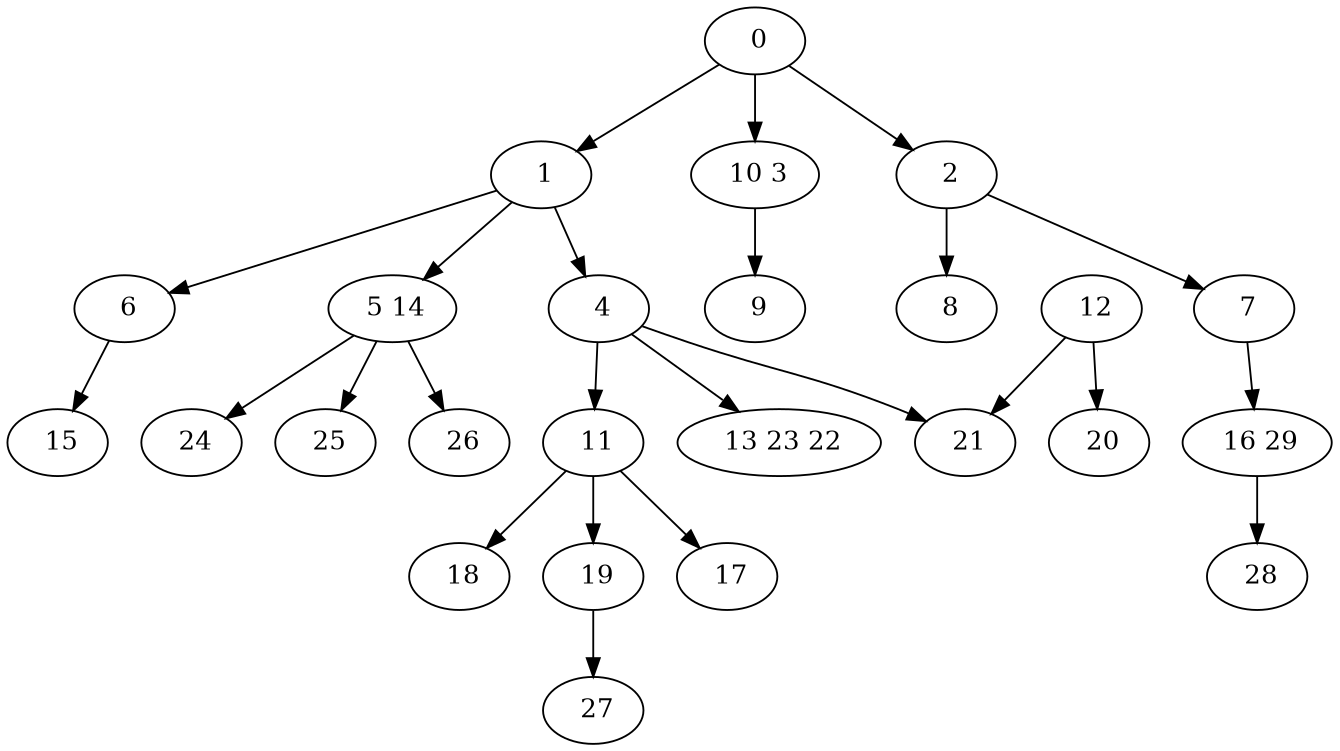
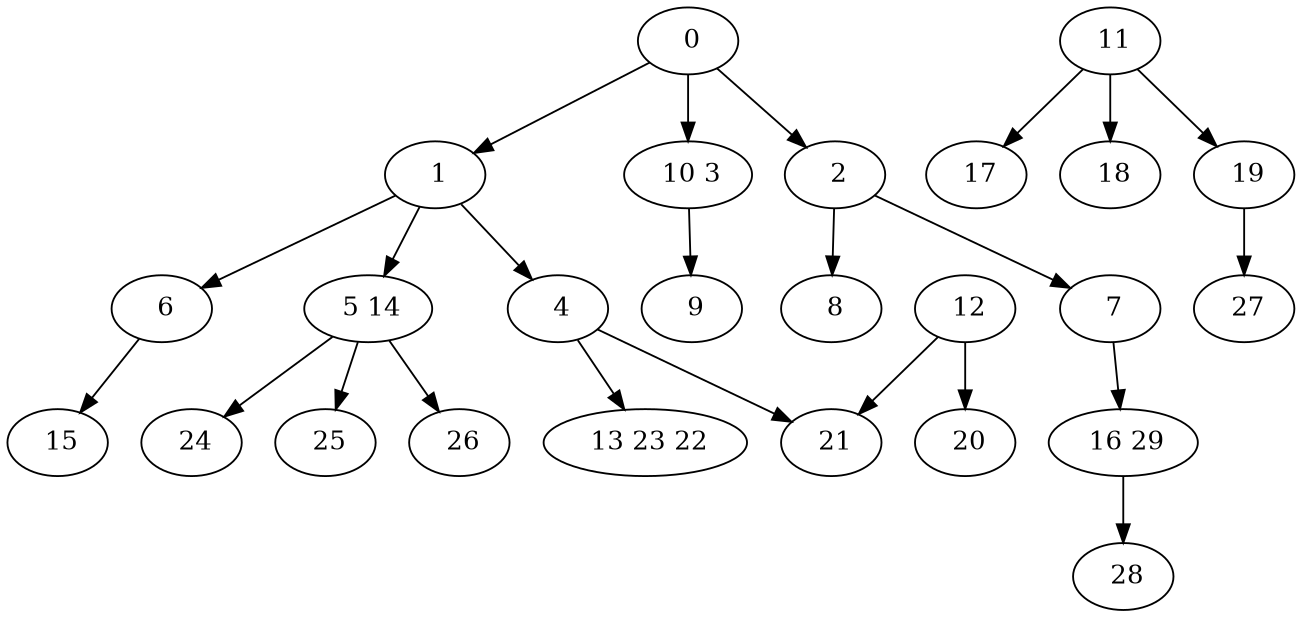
edge "4" -> "11": removed
